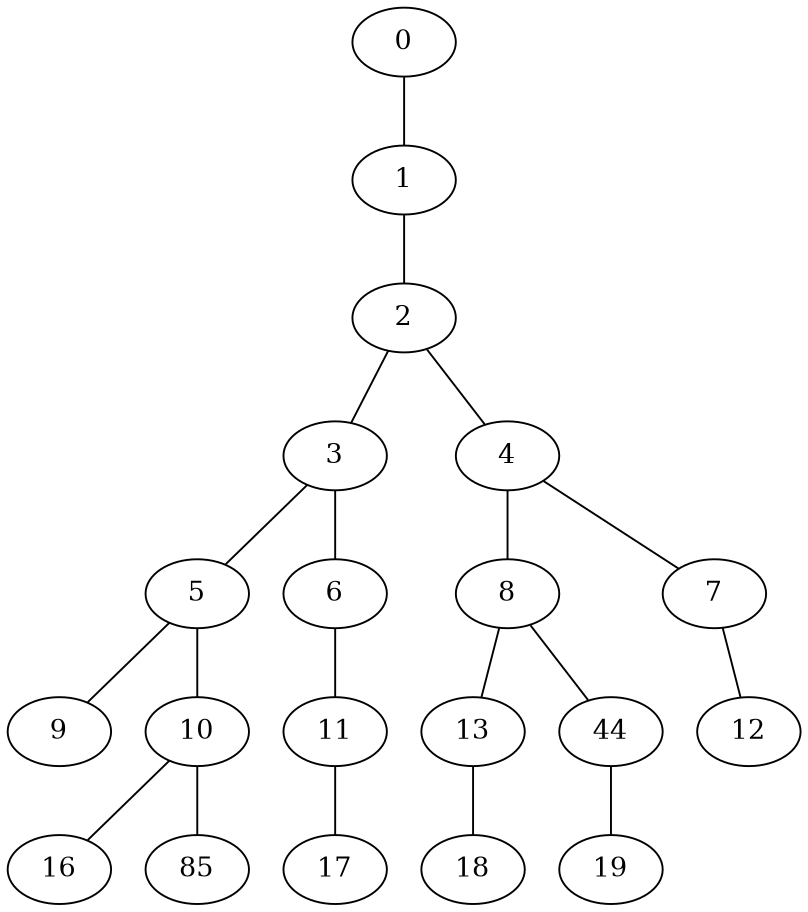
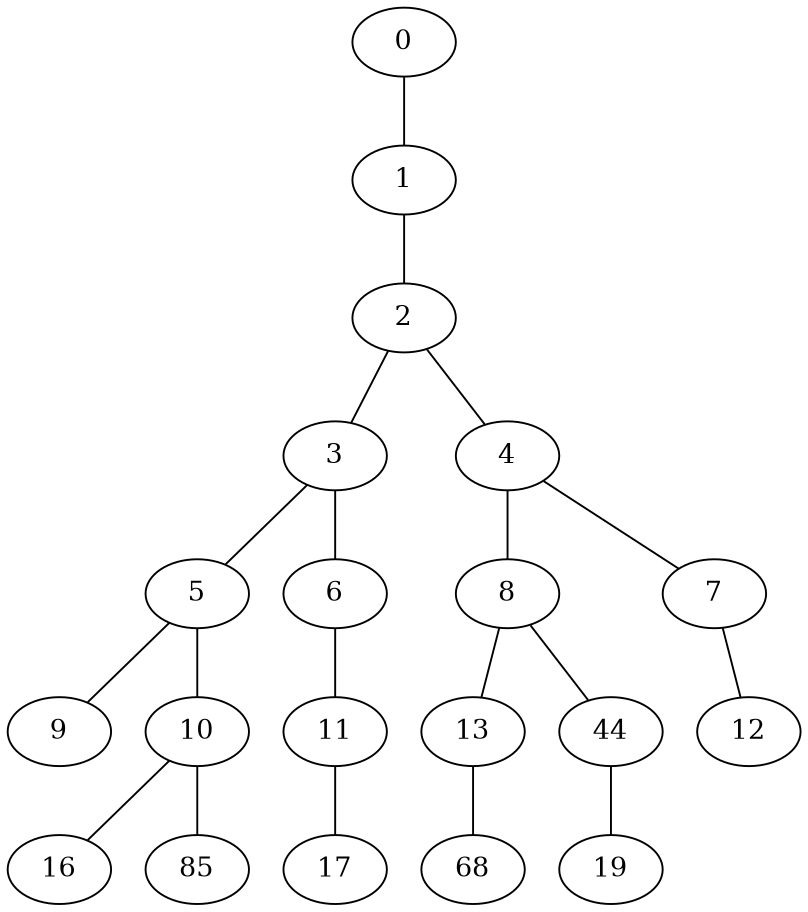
node "18": label "18" -> "68"
